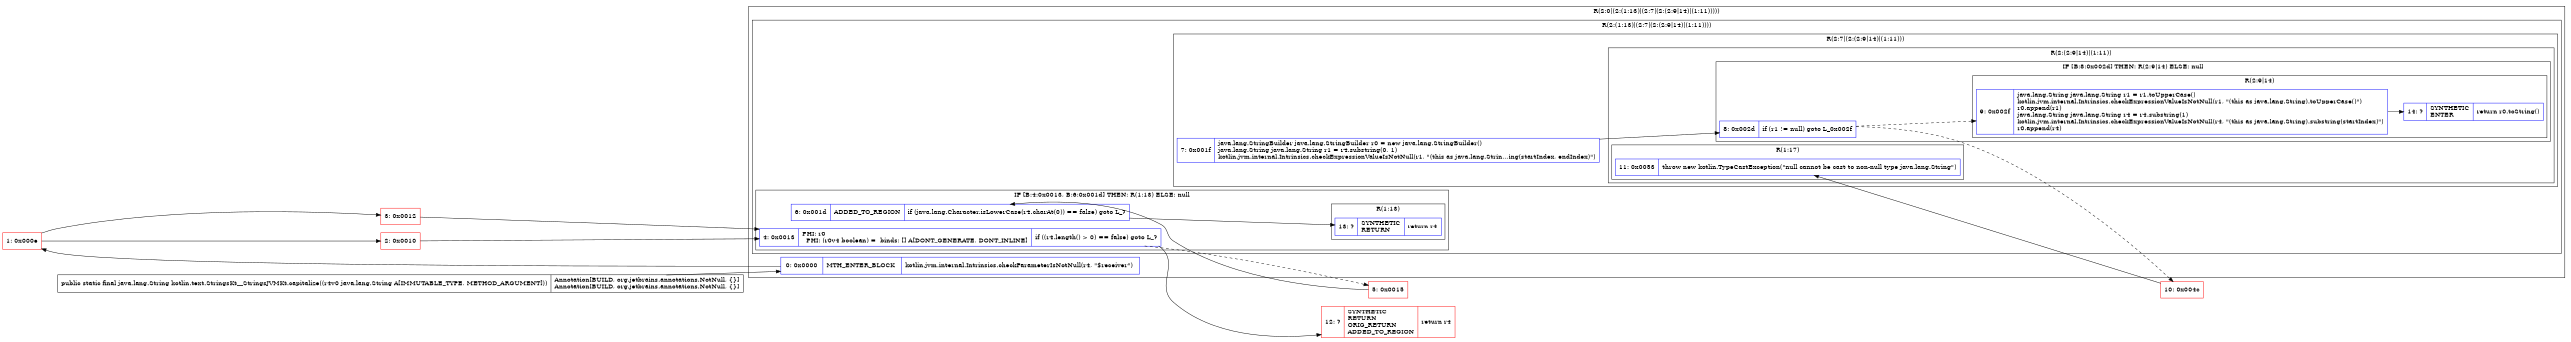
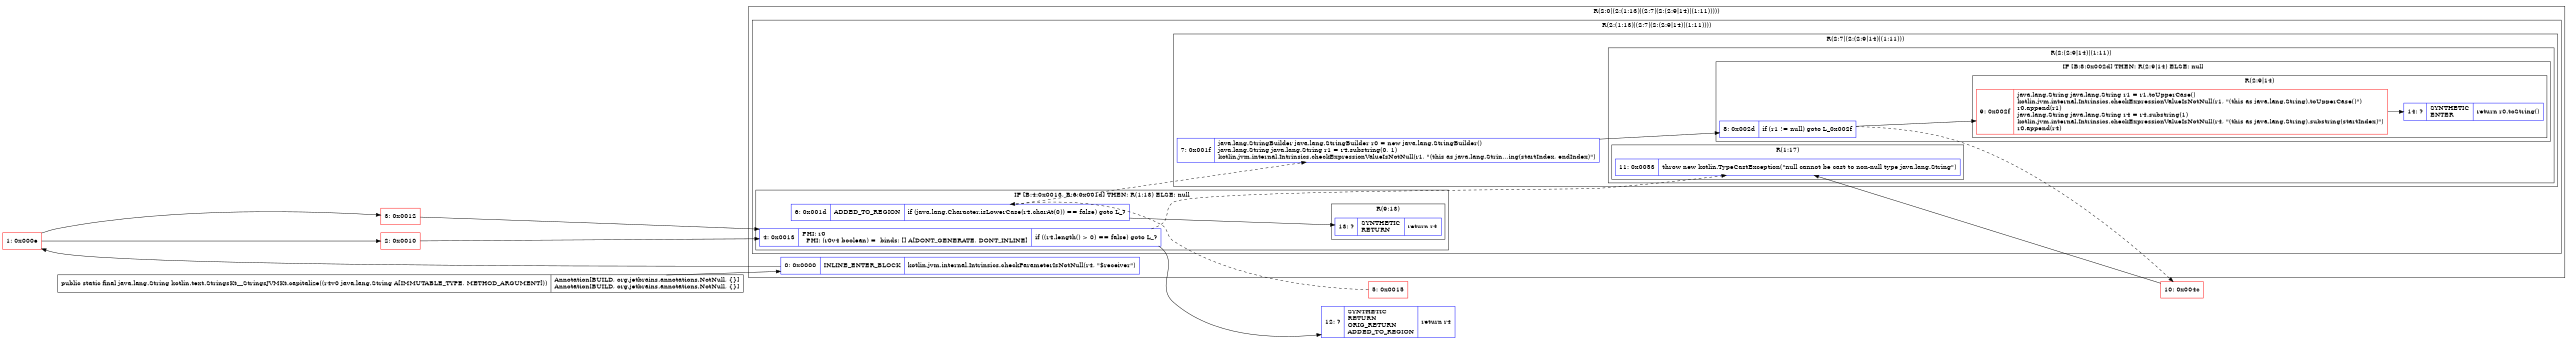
node "9: 0x002f": color blue -> red
edge "8: 0x002d" -> "9: 0x002f": style dashed -> solid
edge "6: 0x001d" -> "7: 0x001f": added
cluster "R(1:13)": label "R(1:13)" -> "R(9:13)"
edge "5: 0x0015" -> "6: 0x001d": style solid -> dashed
edge "4: 0x0013" -> "5: 0x0015": now "4: 0x0013" -> "11: 0x0053"
node "0: 0x0000": text "MTH_ENTER_BLOCK" -> "INLINE_ENTER_BLOCK"
node "12: ?": color red -> blue
